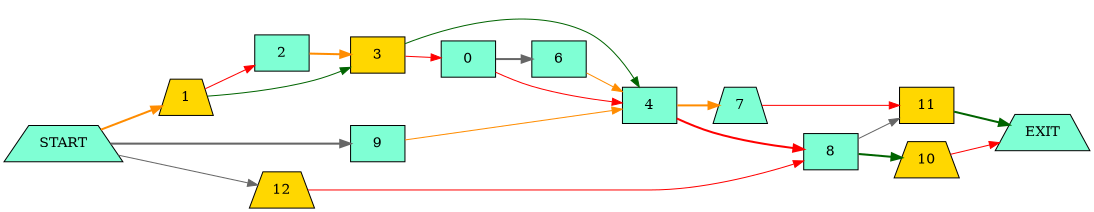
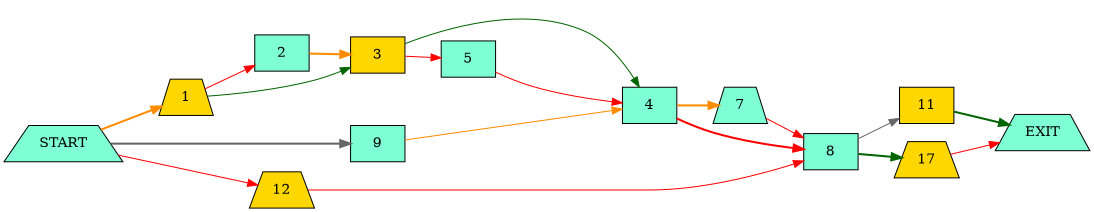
node "0": label "0" -> "5"
node "6": removed
edge "7" -> "11": now "7" -> "8"
node "10": label "10" -> "17"
edge "START" -> "12": color gray40 -> red
